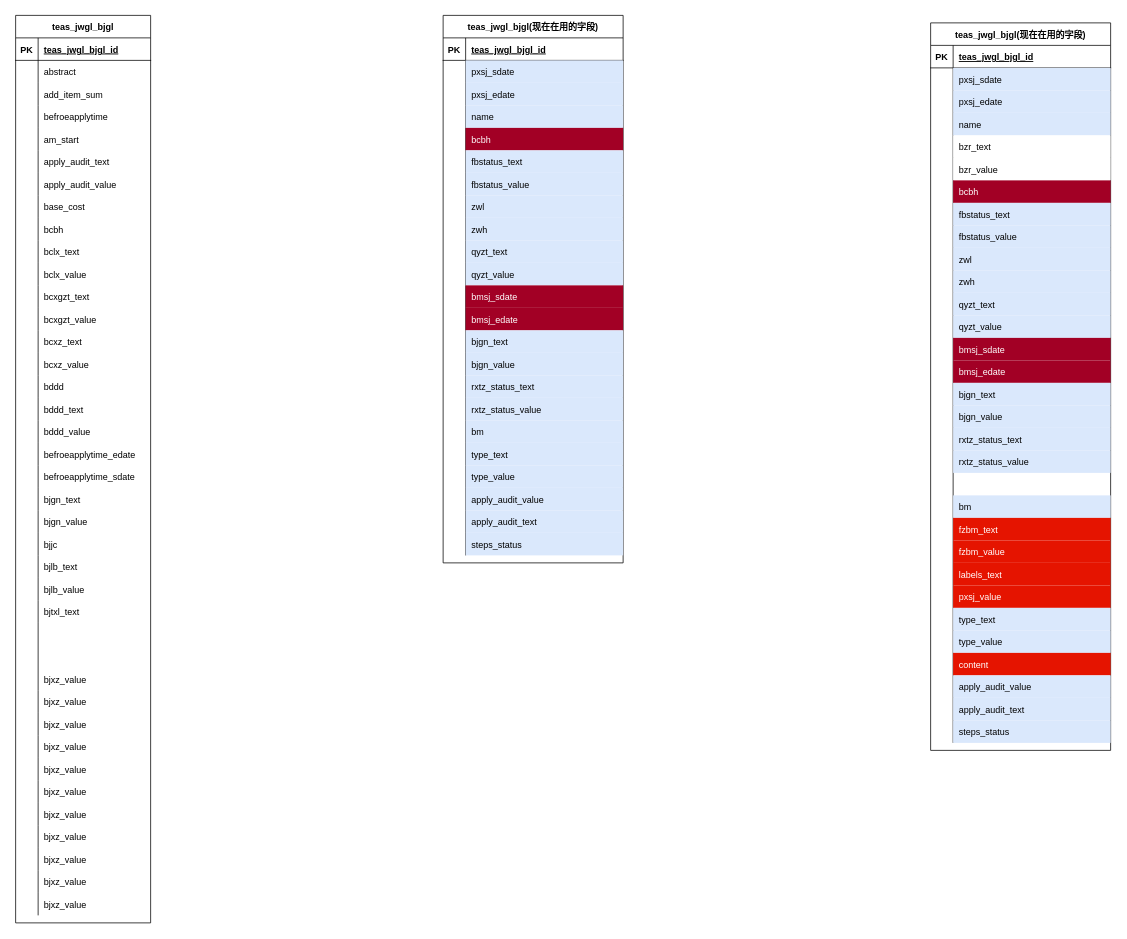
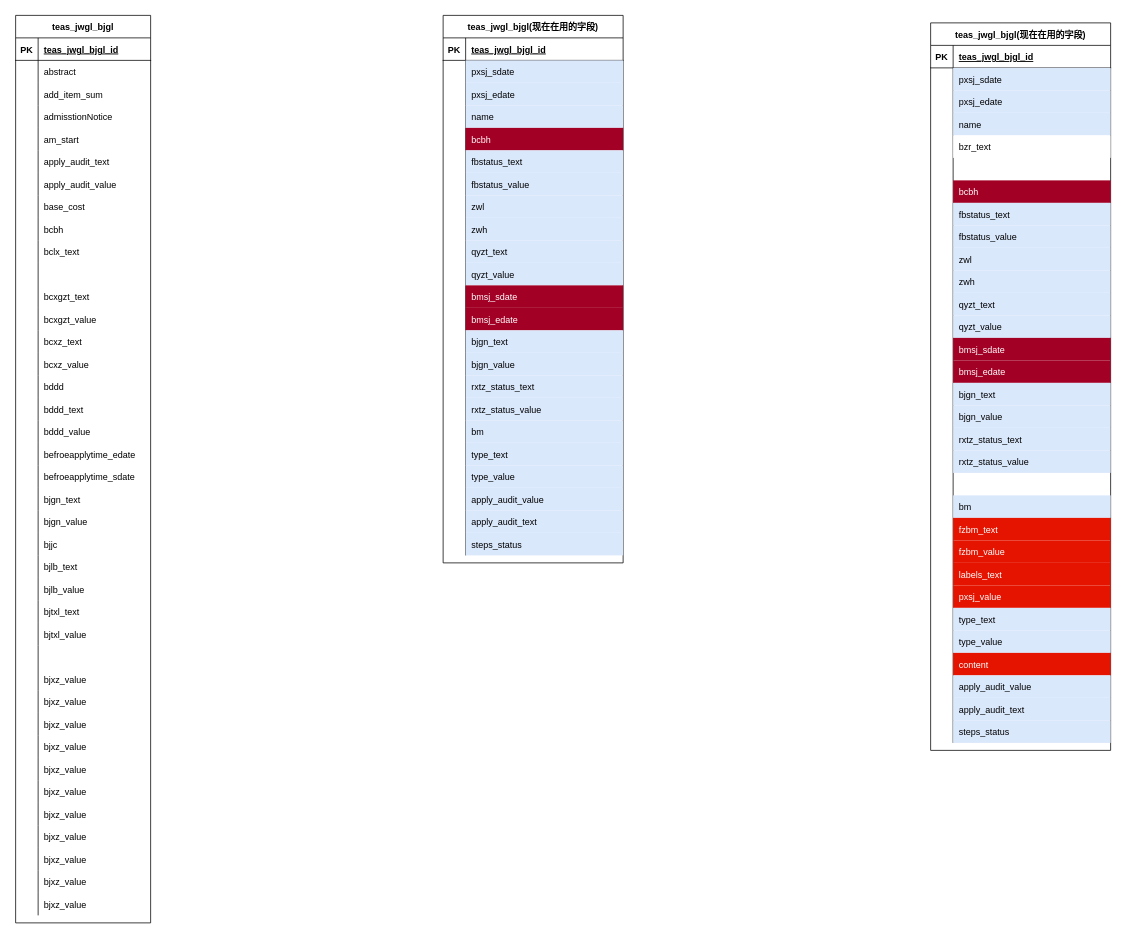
node "befroeapplytime": label "befroeapplytime" -> "admisstionNotice"
node "bzr_value": removed
node "bclx_value": removed
node "bjtxl_value": added
